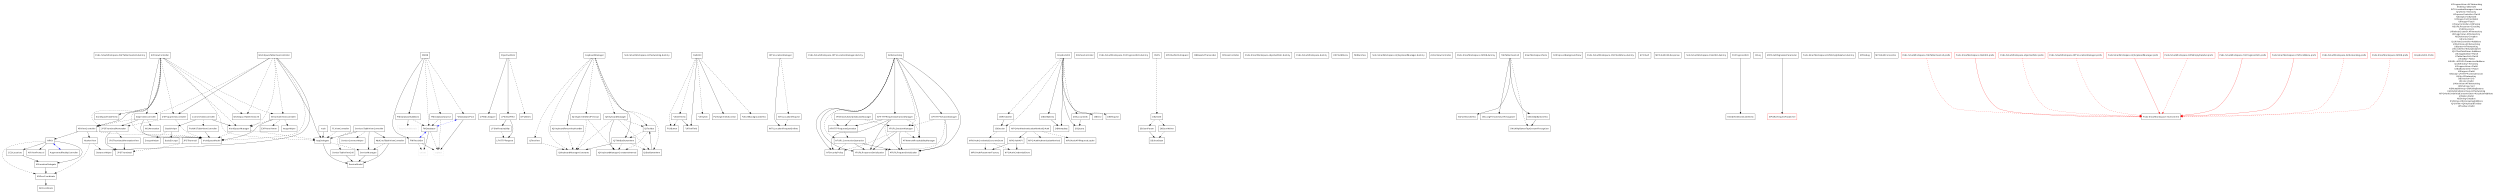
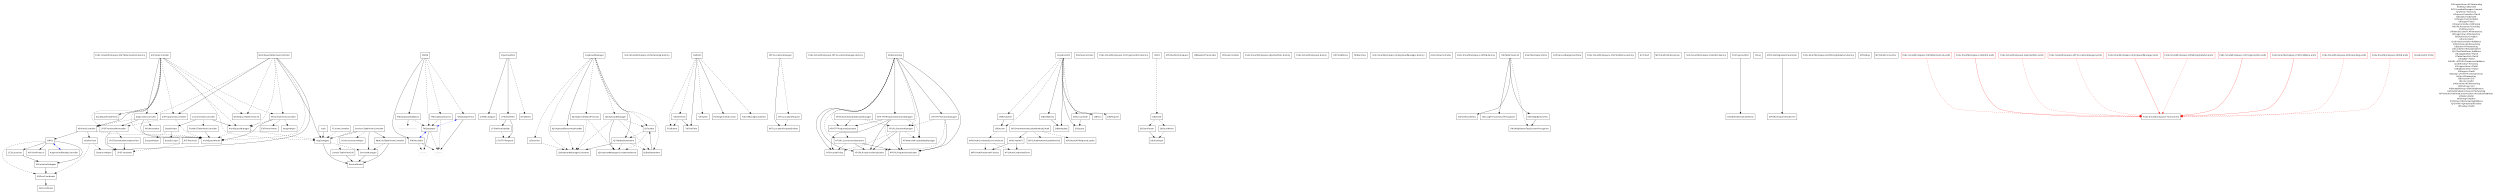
node "MPURLRequestParameter": color red -> black
